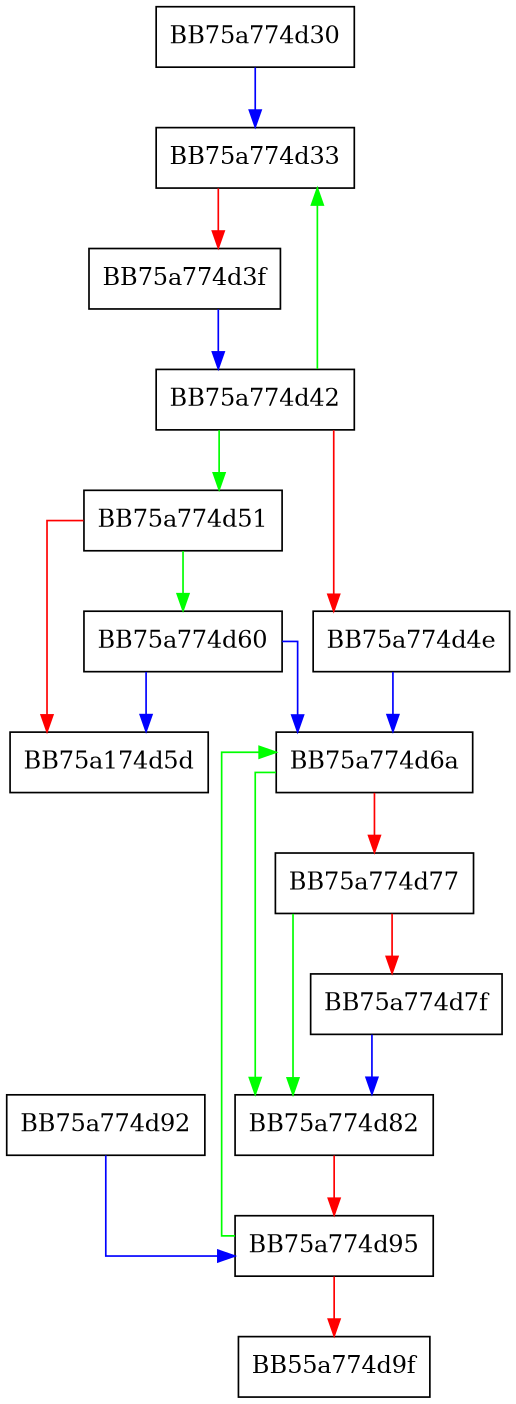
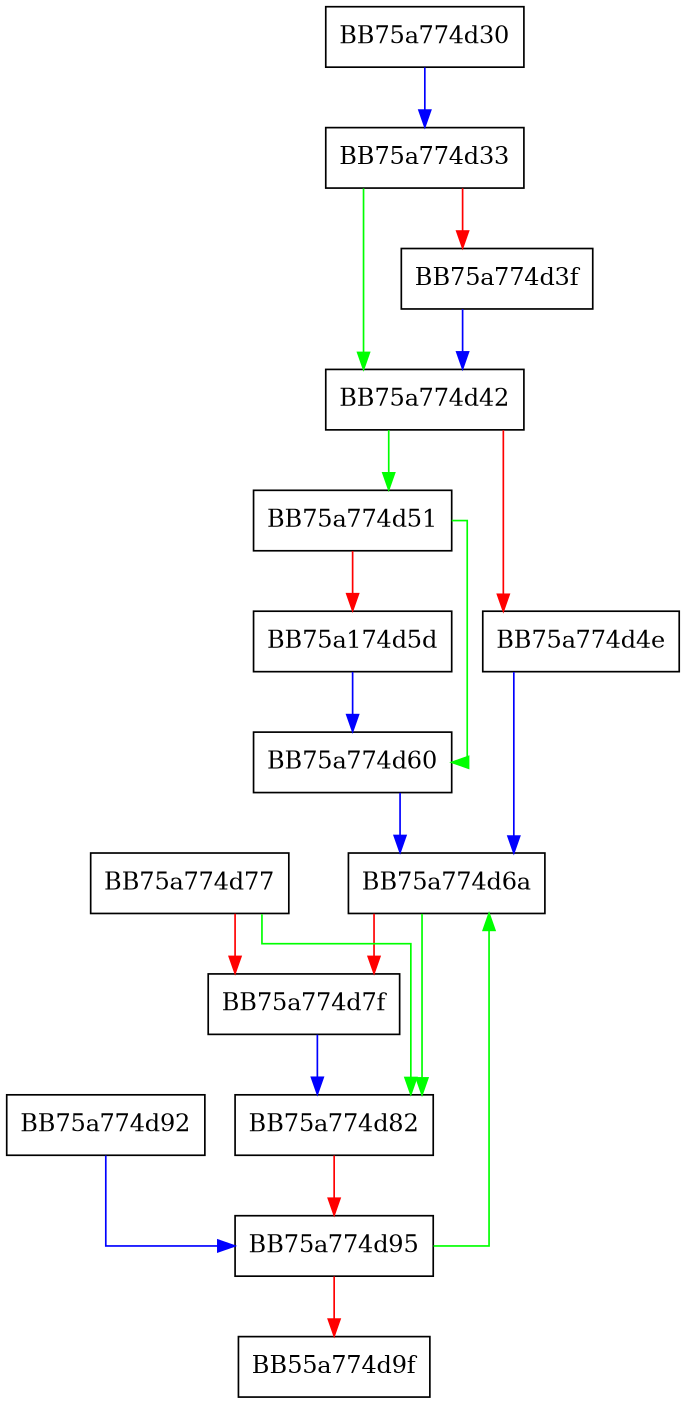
edge "BB75a774d42" -> "BB75a774d33": reversed
edge "BB75a774d60" -> "BB75a174d5d": reversed
edge "BB75a774d6a" -> "BB75a774d77": now "BB75a774d6a" -> "BB75a774d7f"
